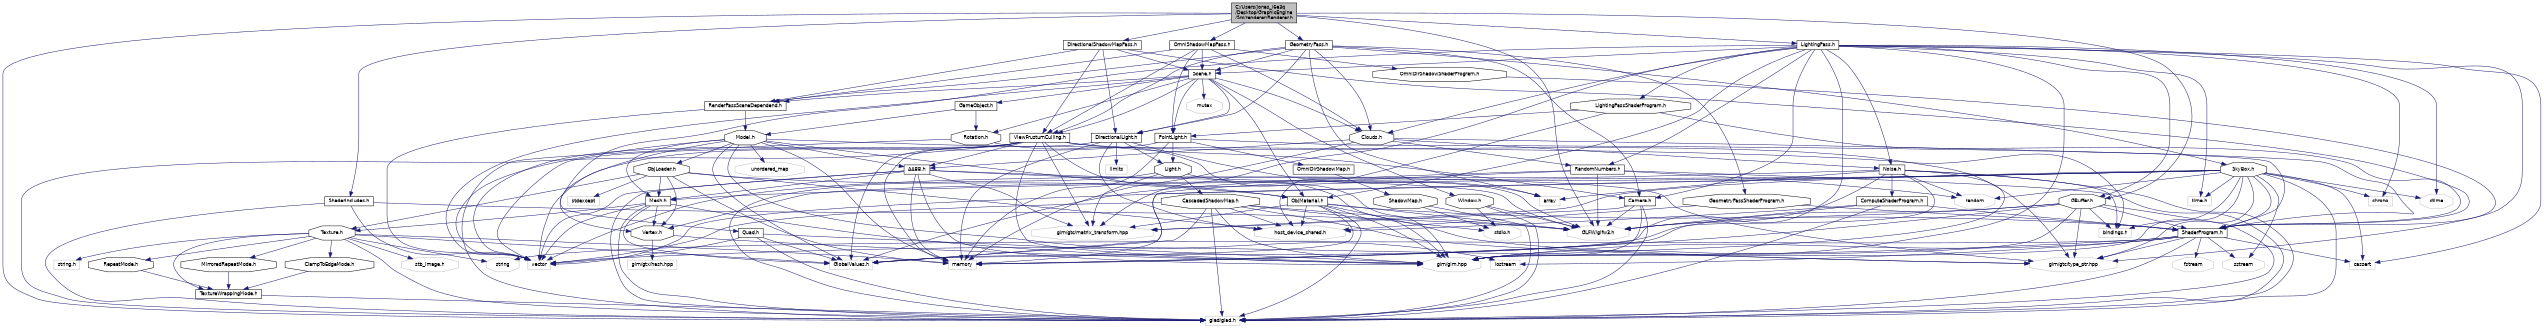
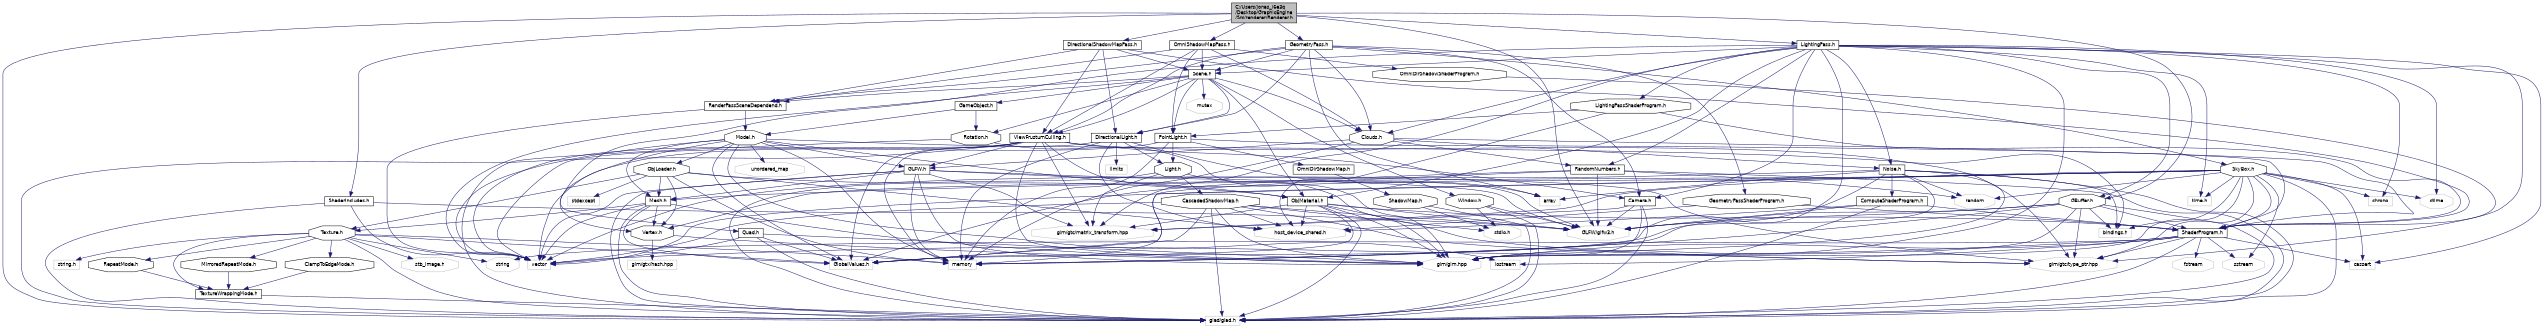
node "AABB.h": label "AABB.h" -> "GLFW.h"
